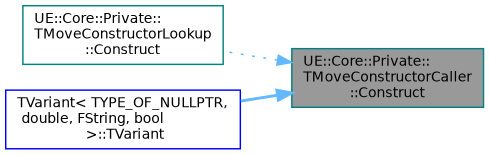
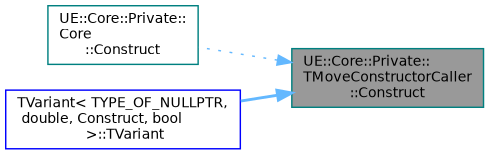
node "UE::Core::Private:: TMoveConstructorLookup ::Construct": label "UE::Core::Private:: TMoveConstructorLookup ::Construct" -> "UE::Core::Private:: Core ::Construct"
node "TVariant< TYPE_OF_NULLPTR, double, FString, bool >::TVariant": label "TVariant< TYPE_OF_NULLPTR, double, FString, bool >::TVariant" -> "TVariant< TYPE_OF_NULLPTR, double, Construct, bool >::TVariant"
